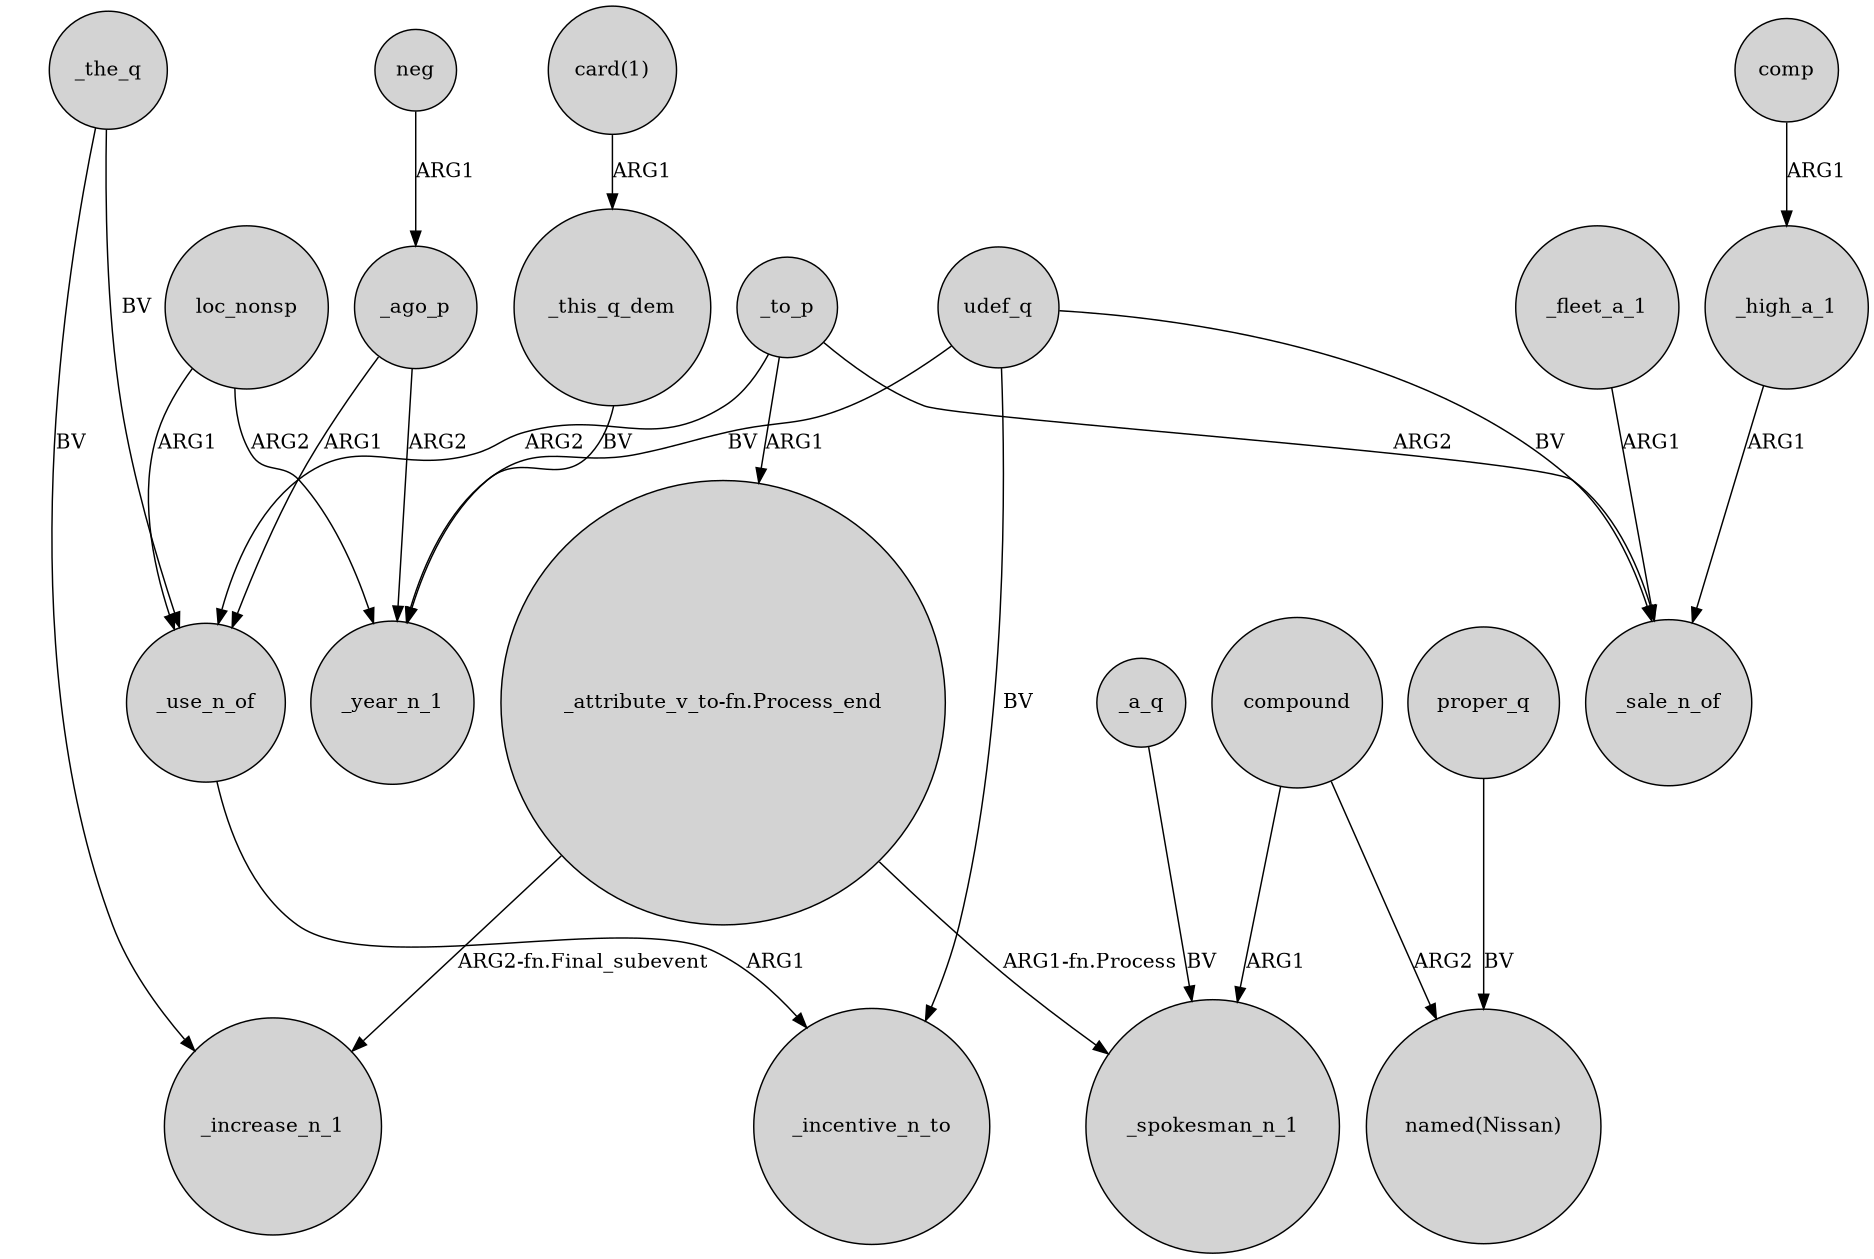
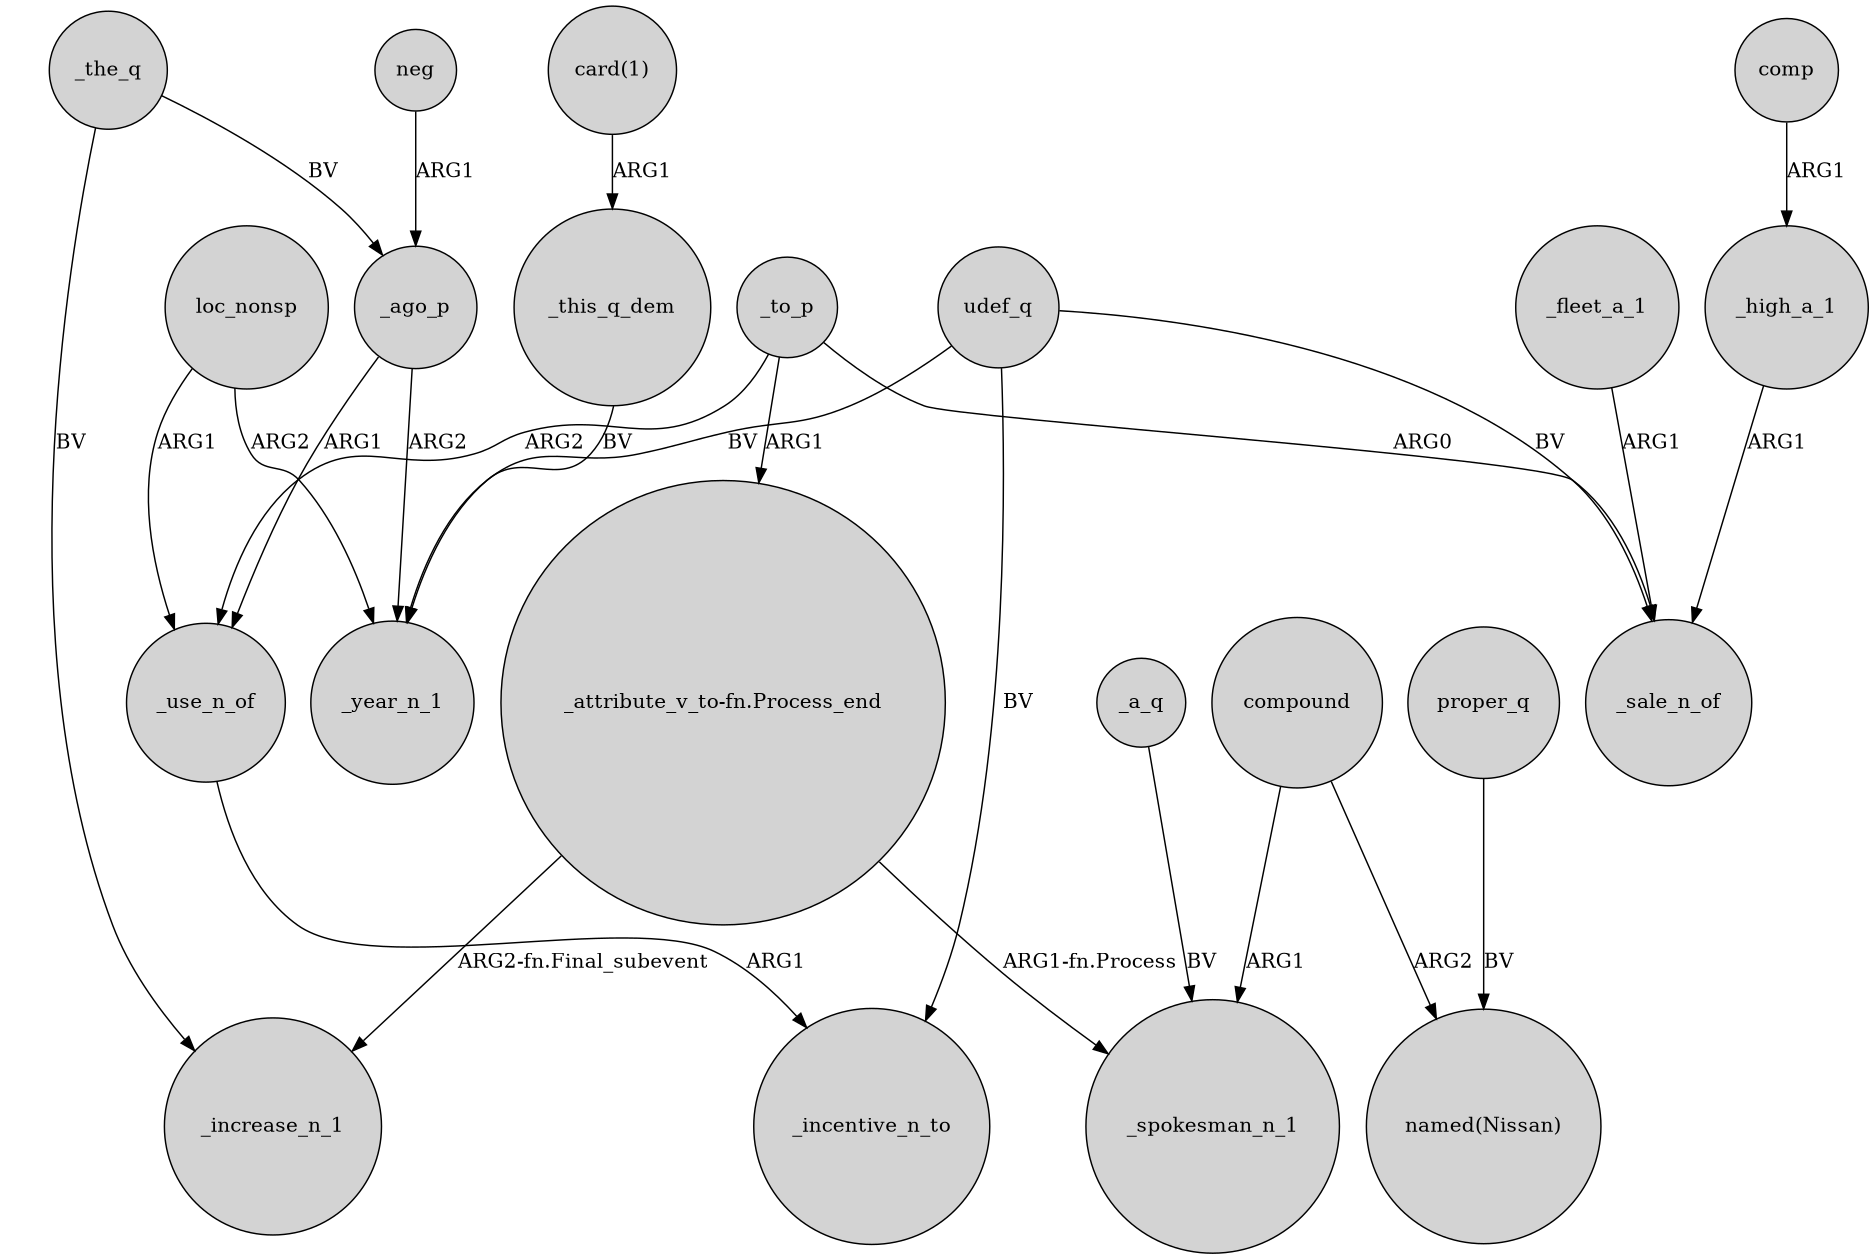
edge "_the_q" -> "_use_n_of": now "_the_q" -> "_ago_p"
edge "_to_p" -> "_sale_n_of": label "ARG2" -> "ARG0"
